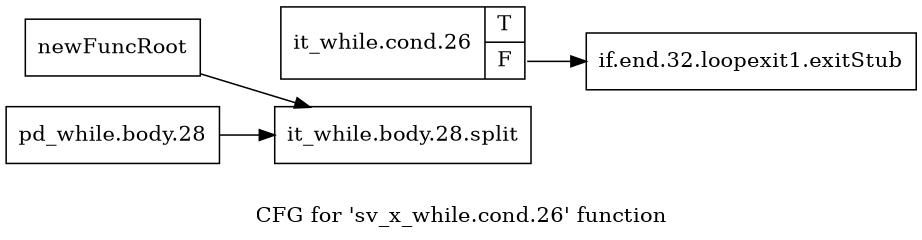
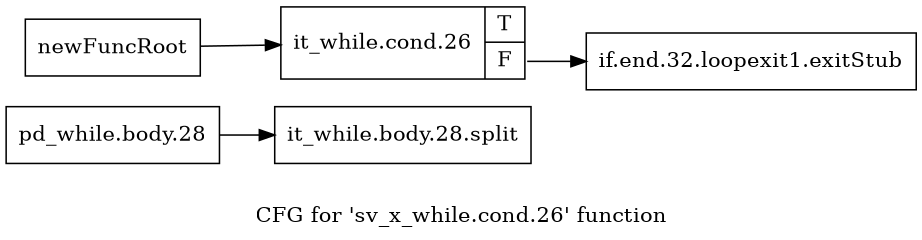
edge "newFuncRoot" -> "it_while.body.28.split": now "newFuncRoot" -> "it_while.cond.26"
